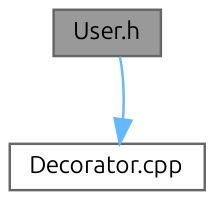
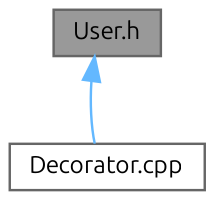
edge "User.h" -> "Decorator.cpp": reversed
